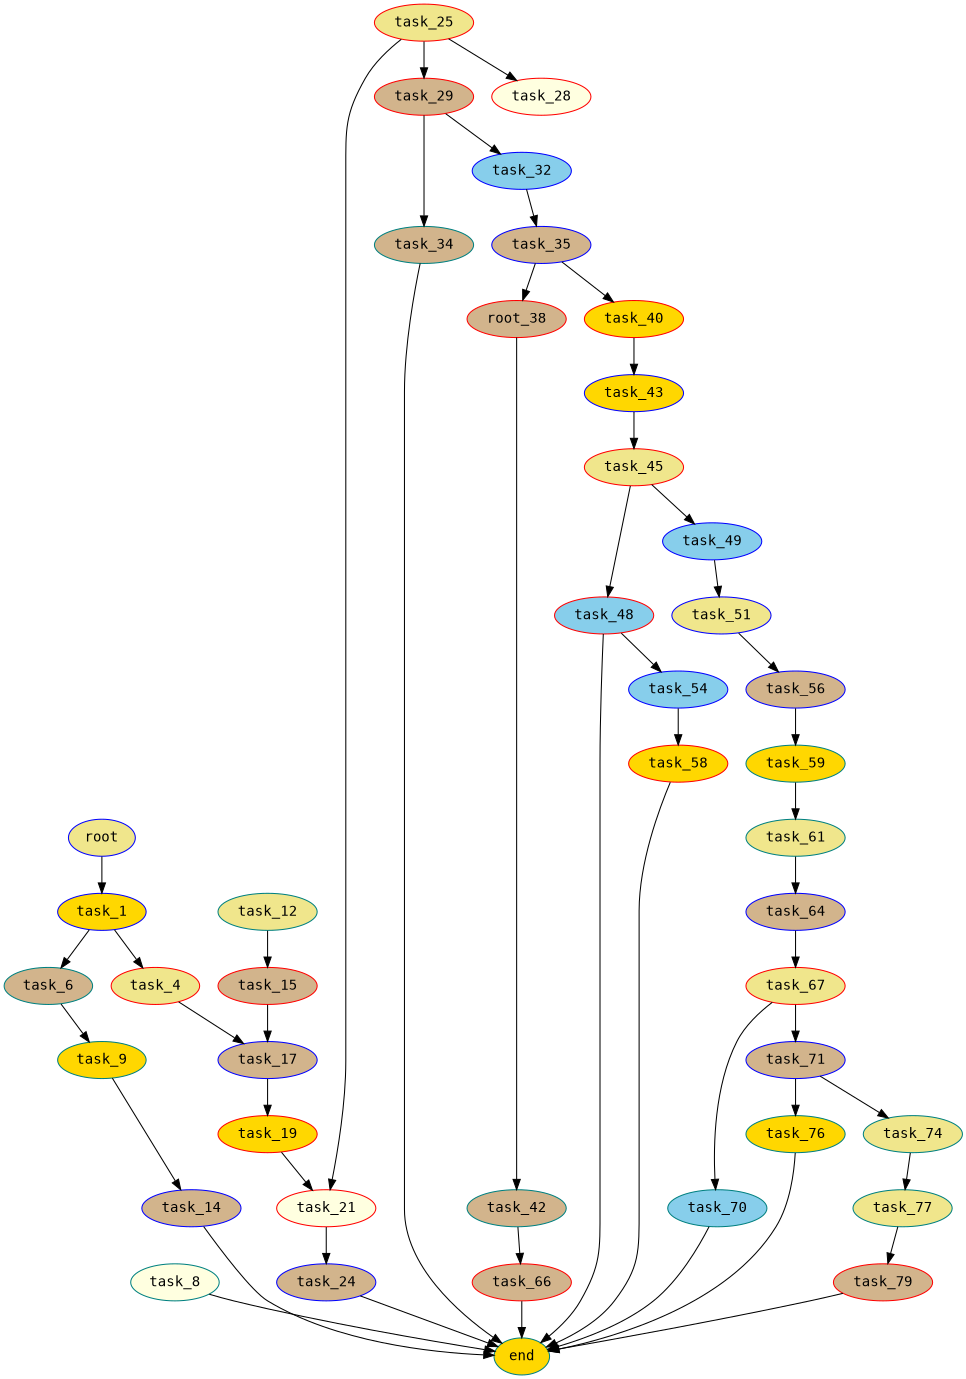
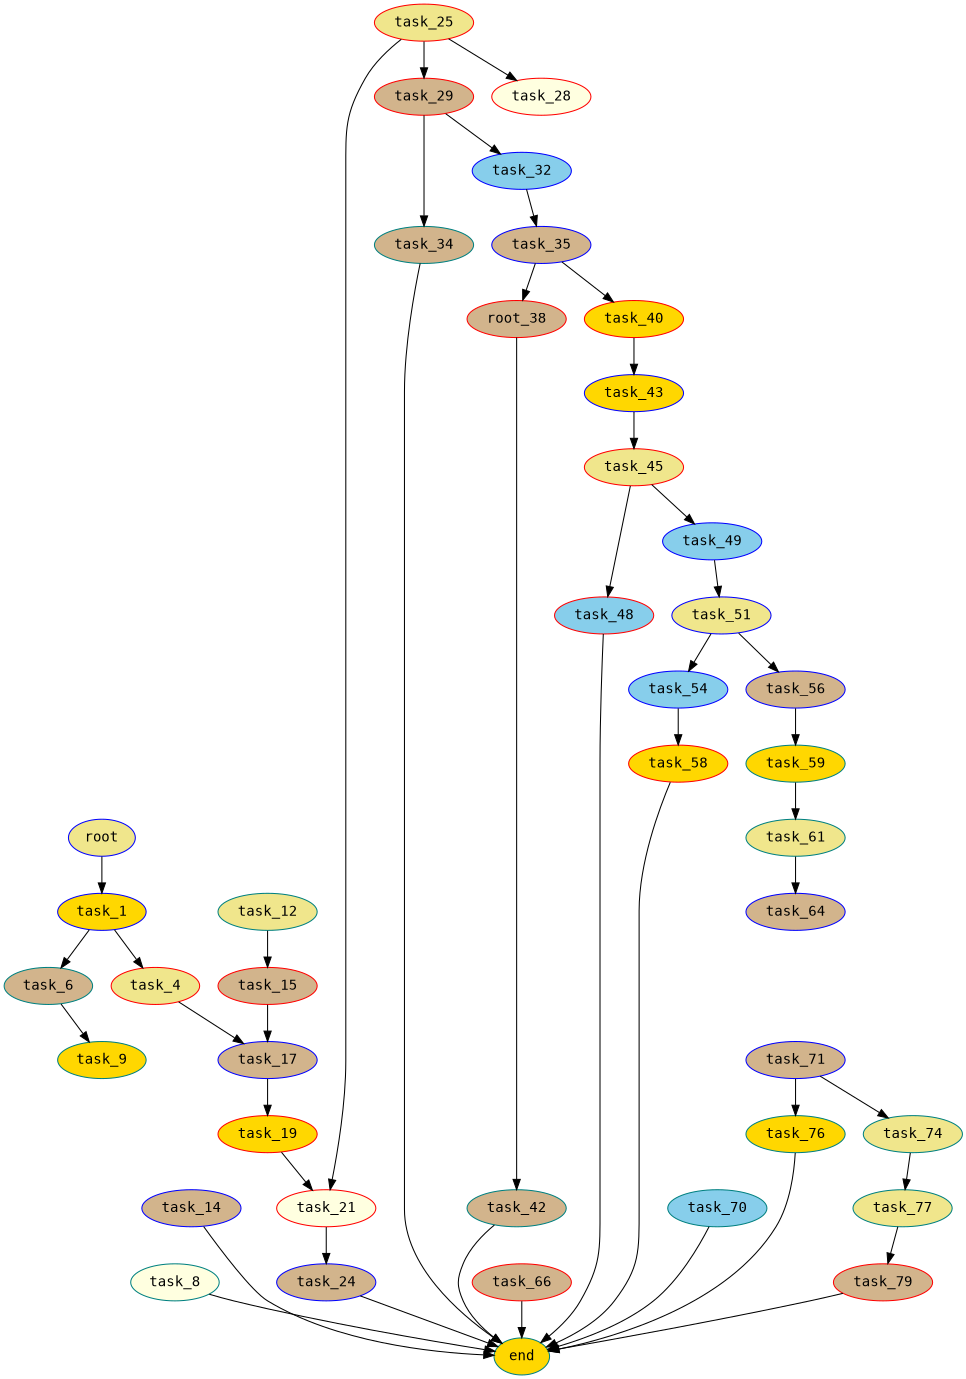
edge "task_48" -> "task_54": now "task_51" -> "task_54"
node "task_67": removed
edge "task_9" -> "task_14": removed
edge "task_42" -> "task_66": now "task_42" -> "end"
